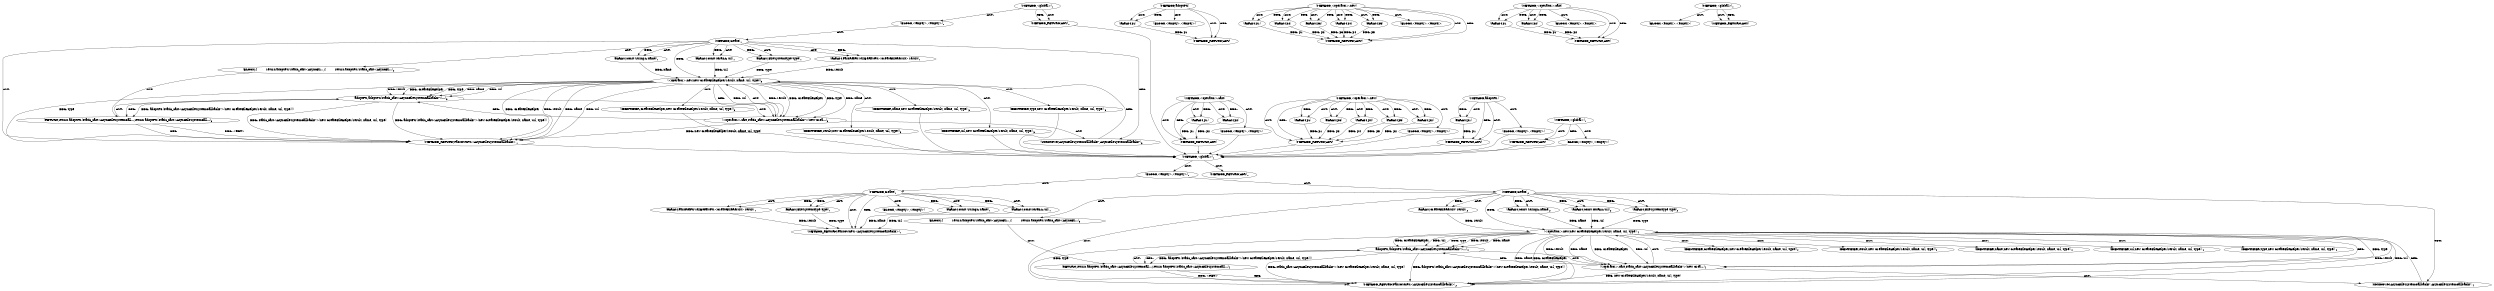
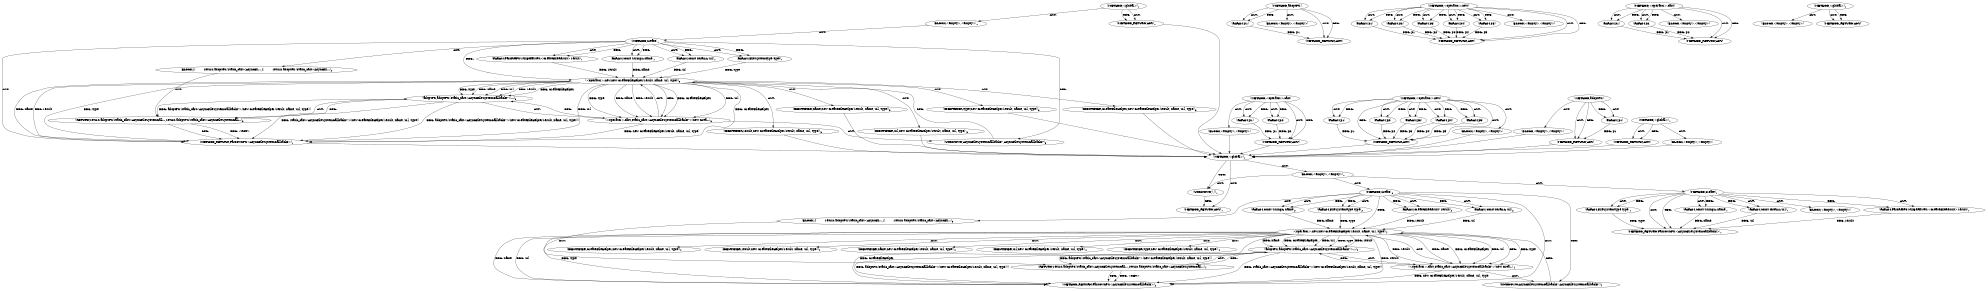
node "(UNKNOWN,),))": added
